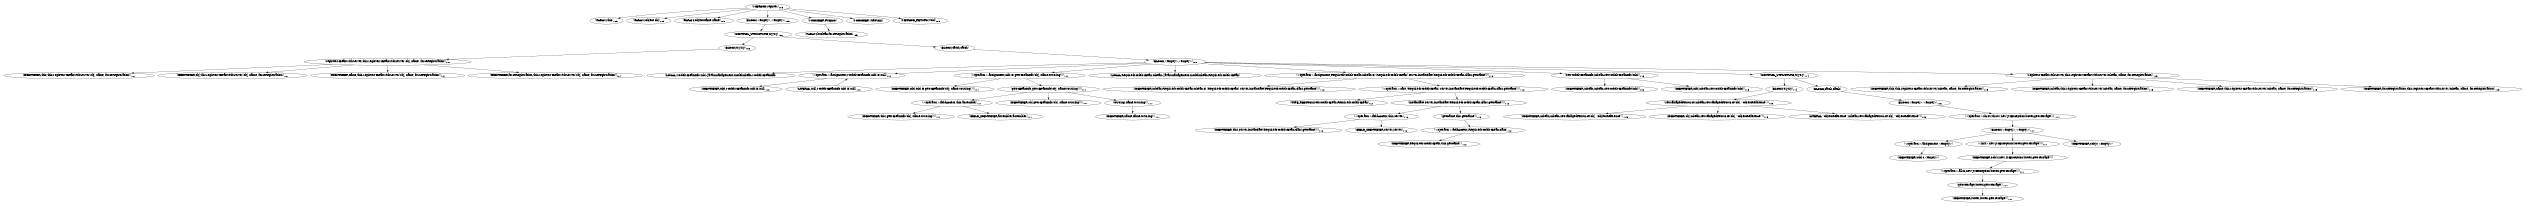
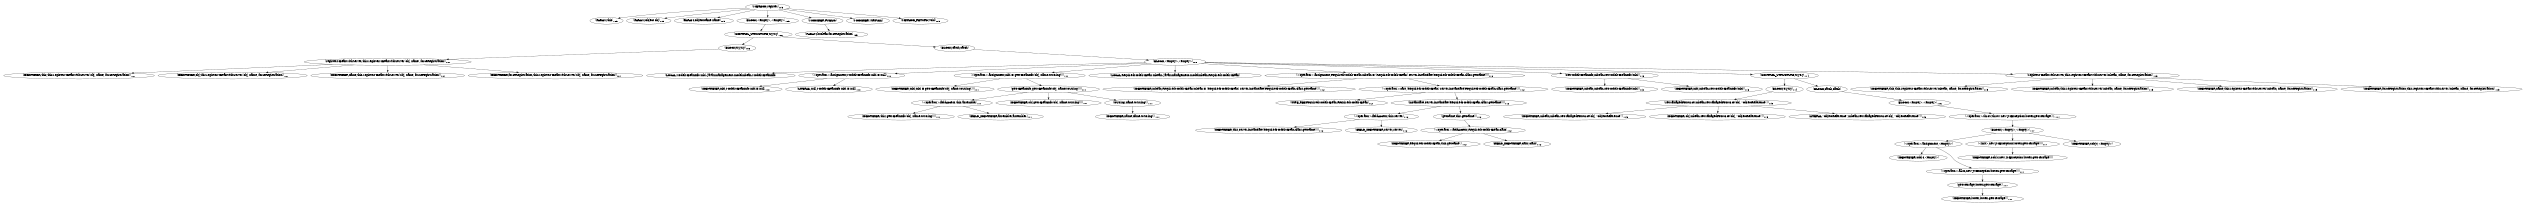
edge "(LITERAL,null,ModelMBeanInfo mbi = null)" -> "(<operator>.assignment,ModelMBeanInfo mbi = null)": reversed
node "(FIELD_IDENTIFIER,class,class)": added
edge "(IDENTIFIER,$obj4,new JMException(itotex.getMessage()))" -> "(<operator>.alloc,new JMException(itotex.getMessage()))": now "(<operator>.assignment,<empty>)" -> "(<operator>.alloc,new JMException(itotex.getMessage()))"
